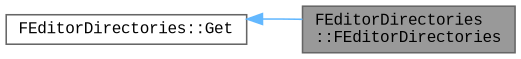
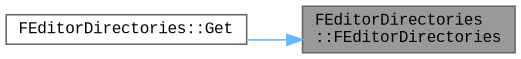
edge "FEditorDirectories ::FEditorDirectories" -> "FEditorDirectories::Get": reversed
